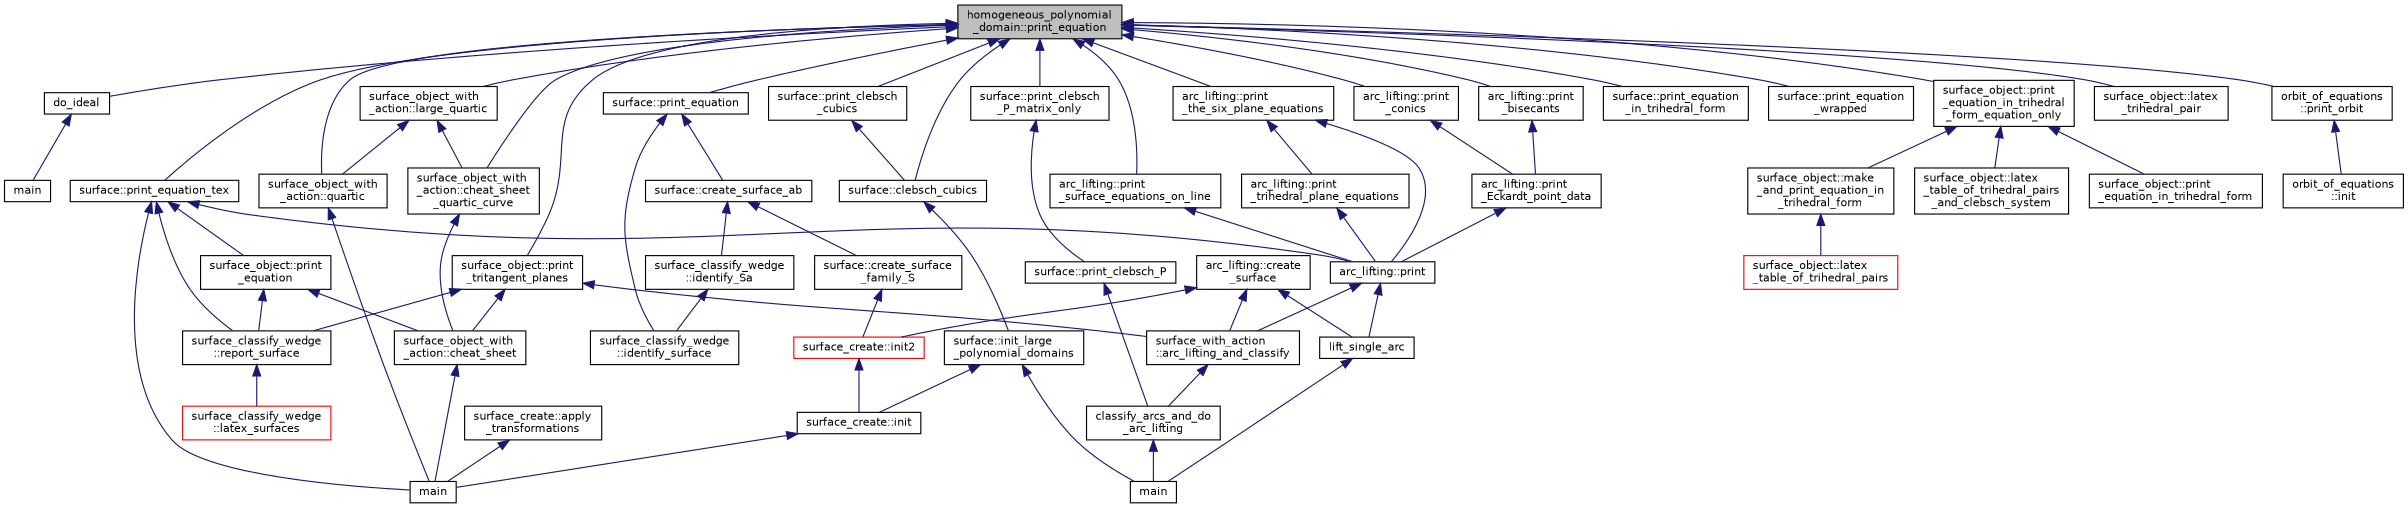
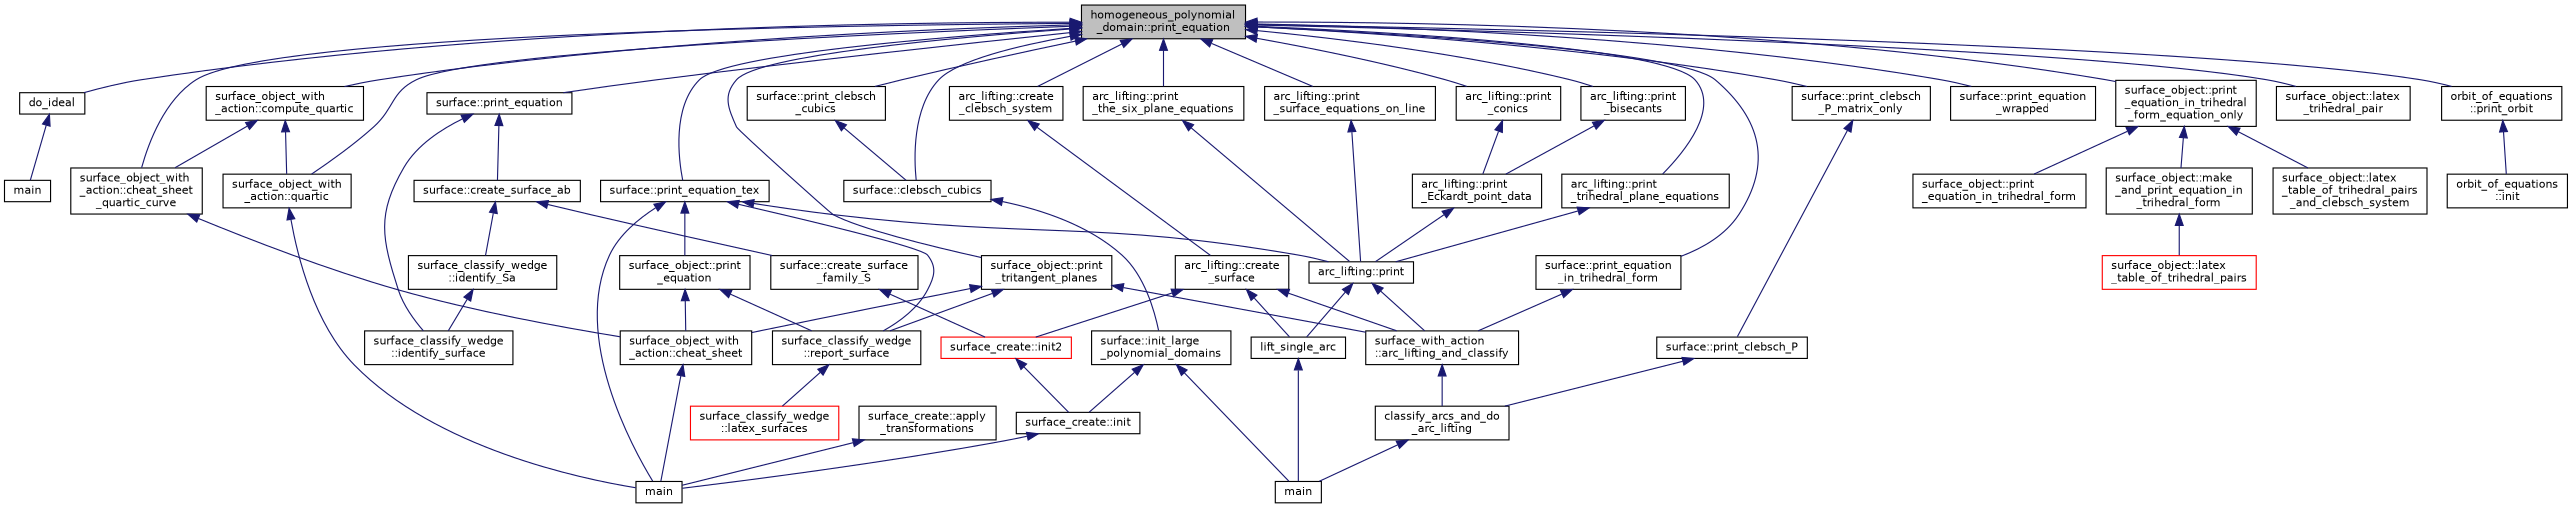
node "surface_object_with _action::large_quartic": label "surface_object_with _action::large_quartic" -> "surface_object_with _action::compute_quartic"
node "arc_lifting::create _clebsch_system": added
edge "arc_lifting::print _trihedral_plane_equations" -> "arc_lifting::print _the_six_plane_equations": now "arc_lifting::print _trihedral_plane_equations" -> "homogeneous_polynomial _domain::print_equation"
edge "surface_with_action ::arc_lifting_and_classify" -> "surface::print_equation _in_trihedral_form": added
